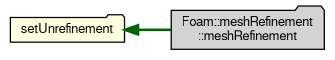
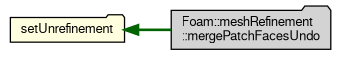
node "Foam::meshRefinement ::meshRefinement": label "Foam::meshRefinement ::meshRefinement" -> "Foam::meshRefinement ::mergePatchFacesUndo"
